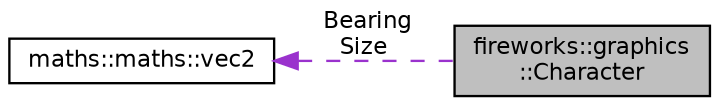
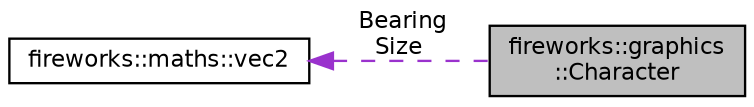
node "maths::maths::vec2": label "maths::maths::vec2" -> "fireworks::maths::vec2"
